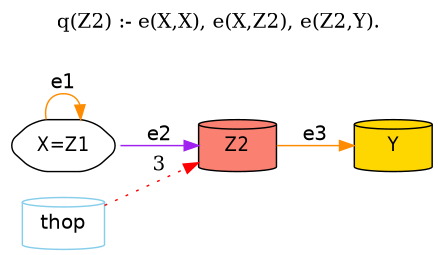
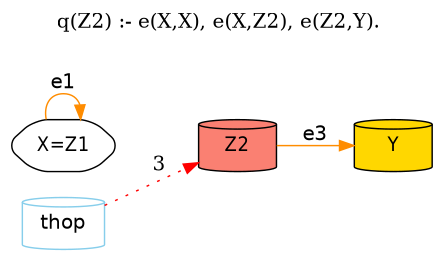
edge "X=Z1" -> "Z2": removed, label "e2"
